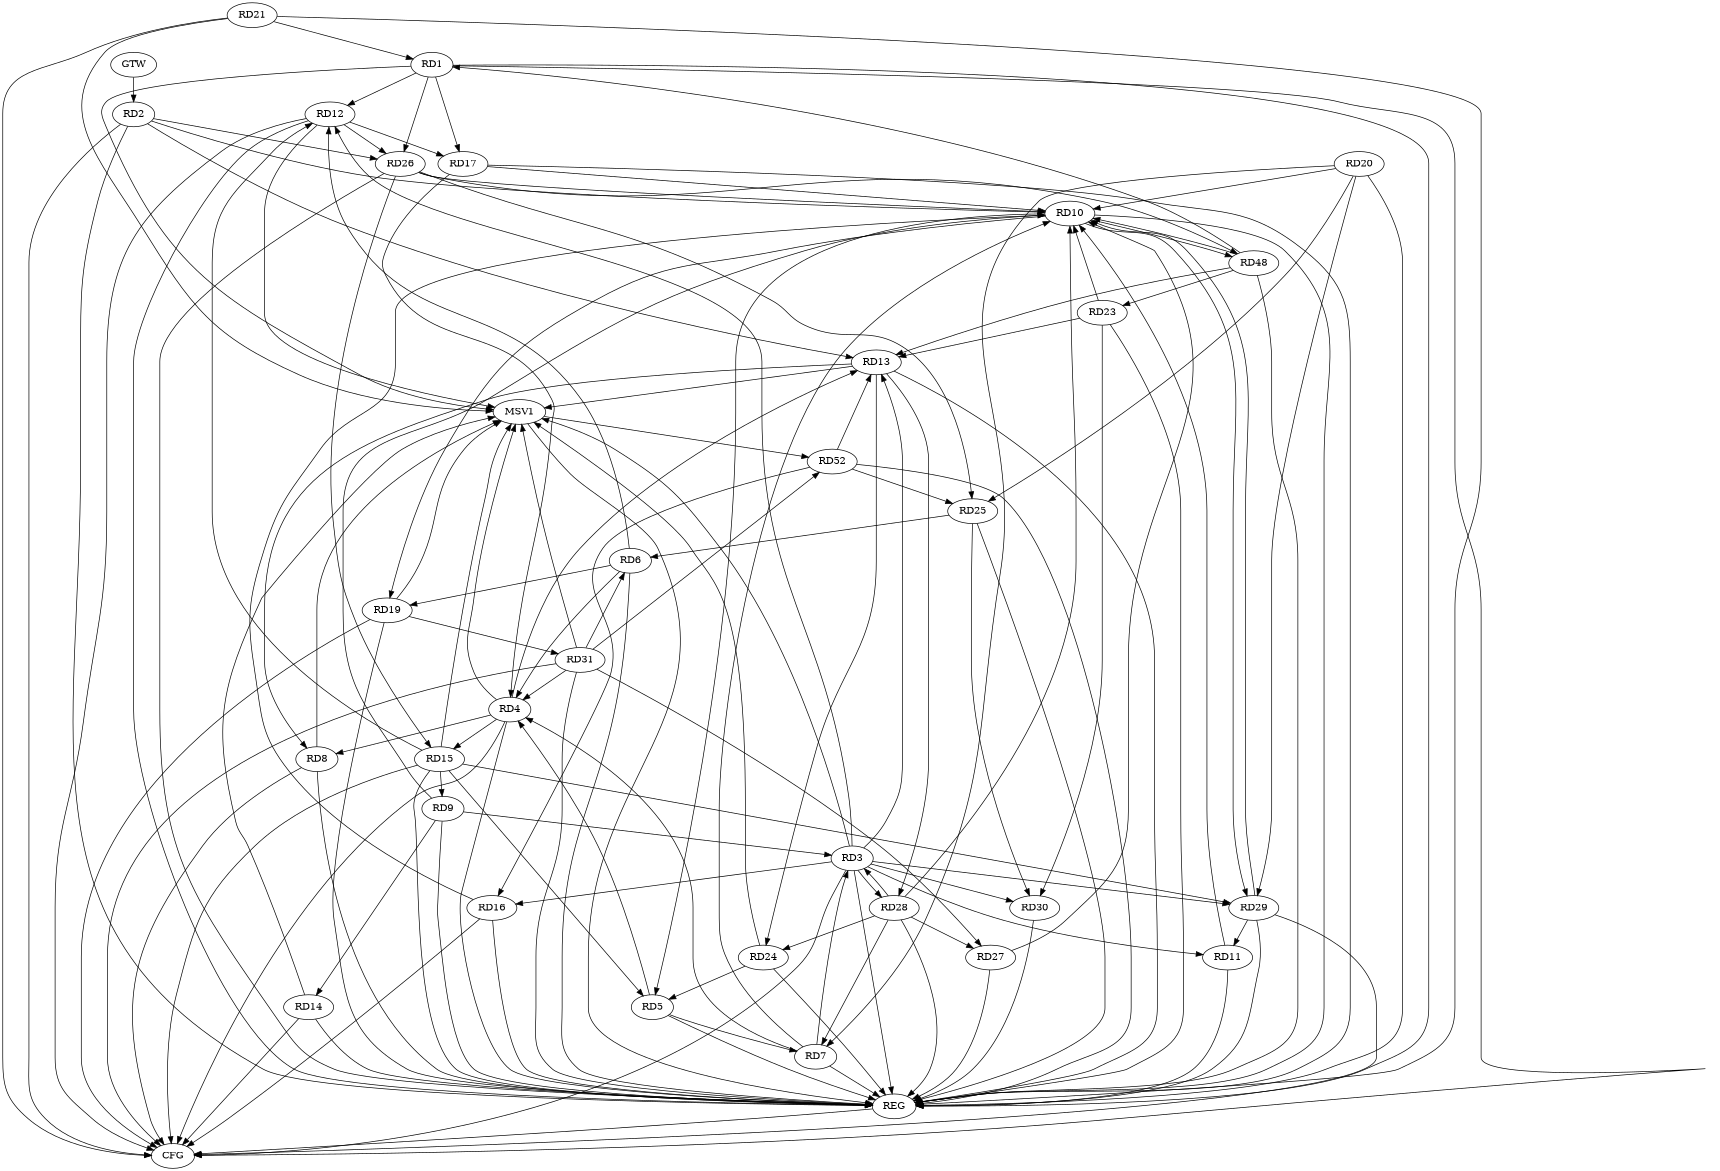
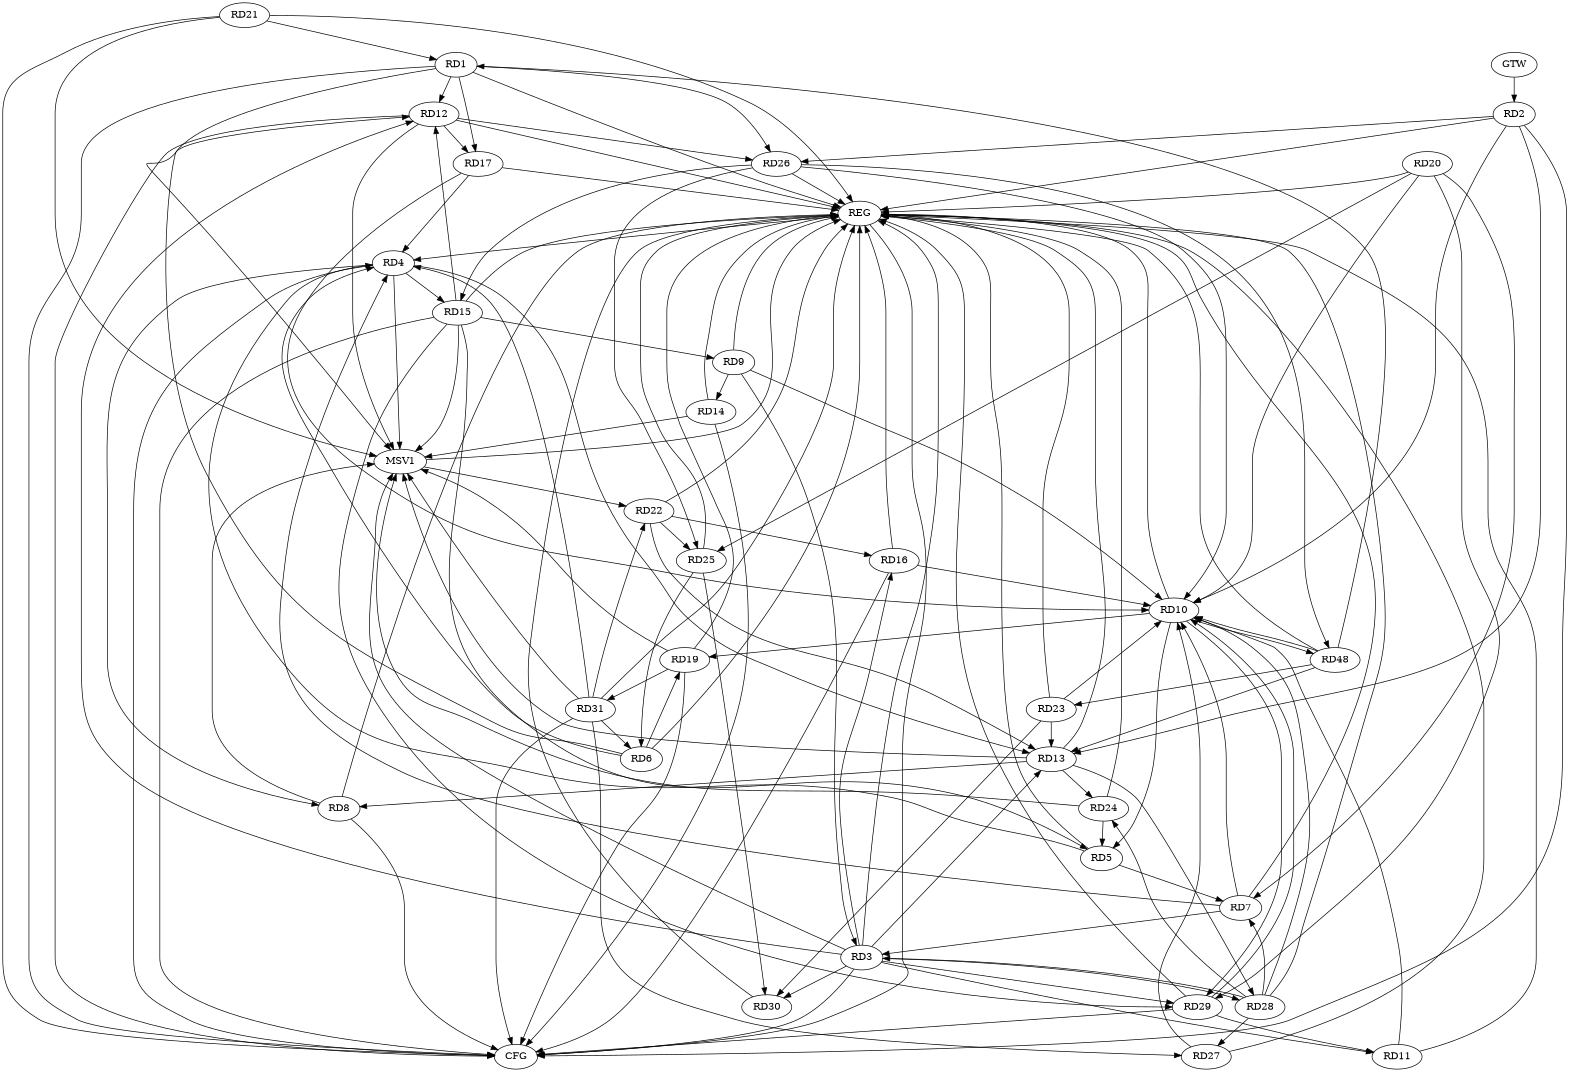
node "RD52": label "RD52" -> "RD22"
edge "RD4" -> "REG": reversed
